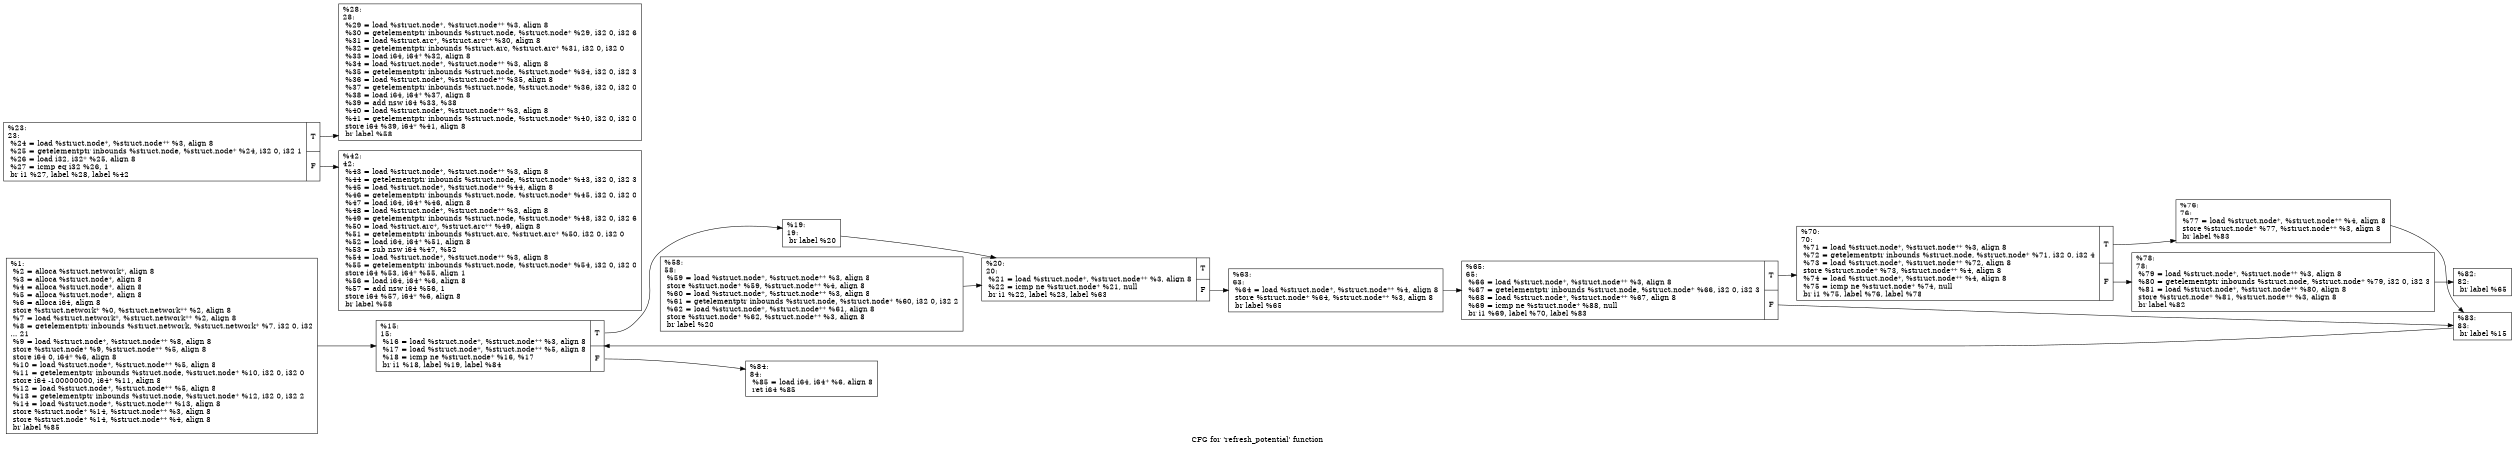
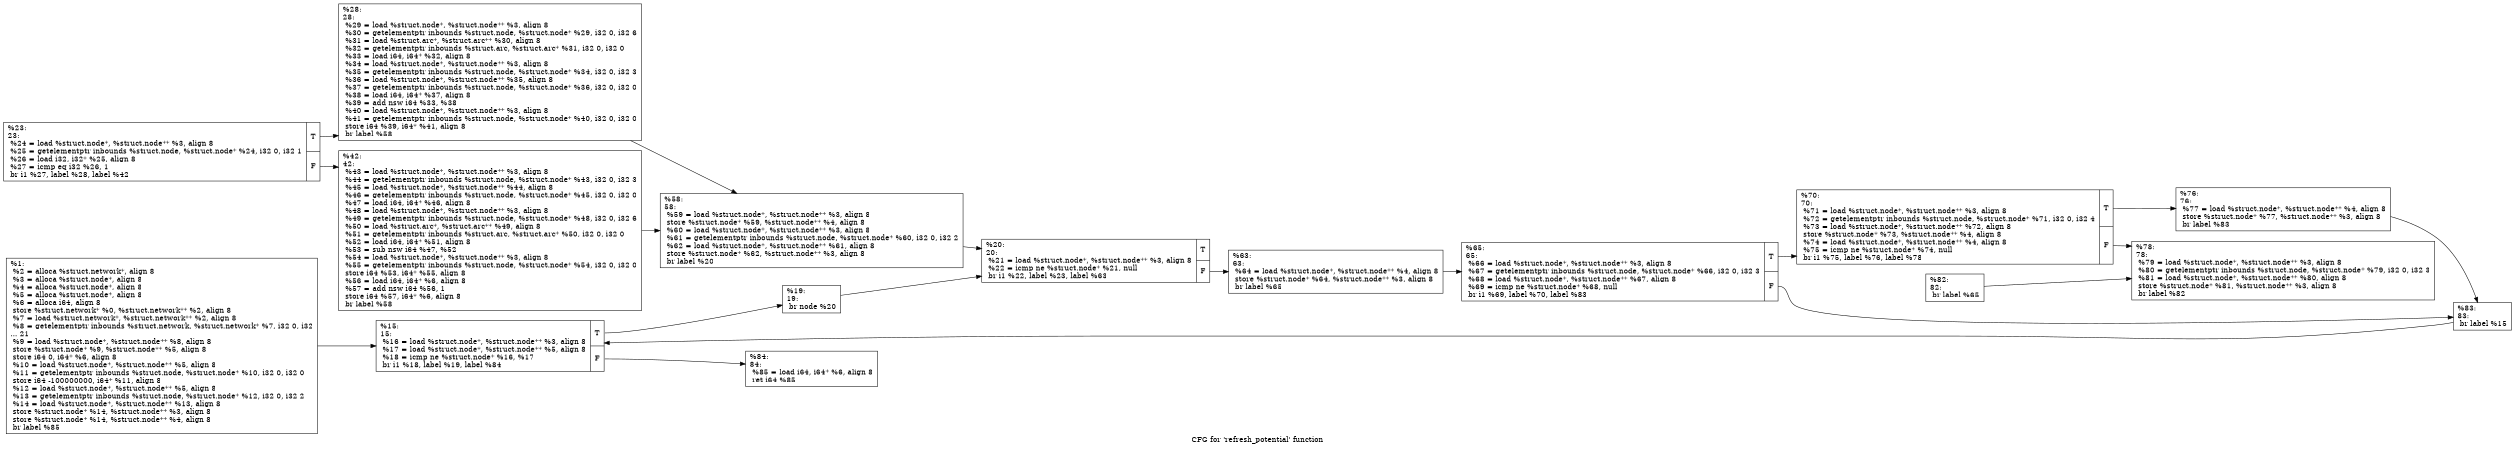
edge "%28:" -> "%58:": added
edge "%42:" -> "%58:": added
node "%19:": text "br label %20" -> "br node %20"
node "%42:": text "store i64 %53, i64* %55, align 1" -> "store i64 %53, i64* %55, align 8"
edge "%78:" -> "%82:": reversed
node "%65:": text "%69 = icmp ne %struct.node* %88, null" -> "%69 = icmp ne %struct.node* %68, null"
